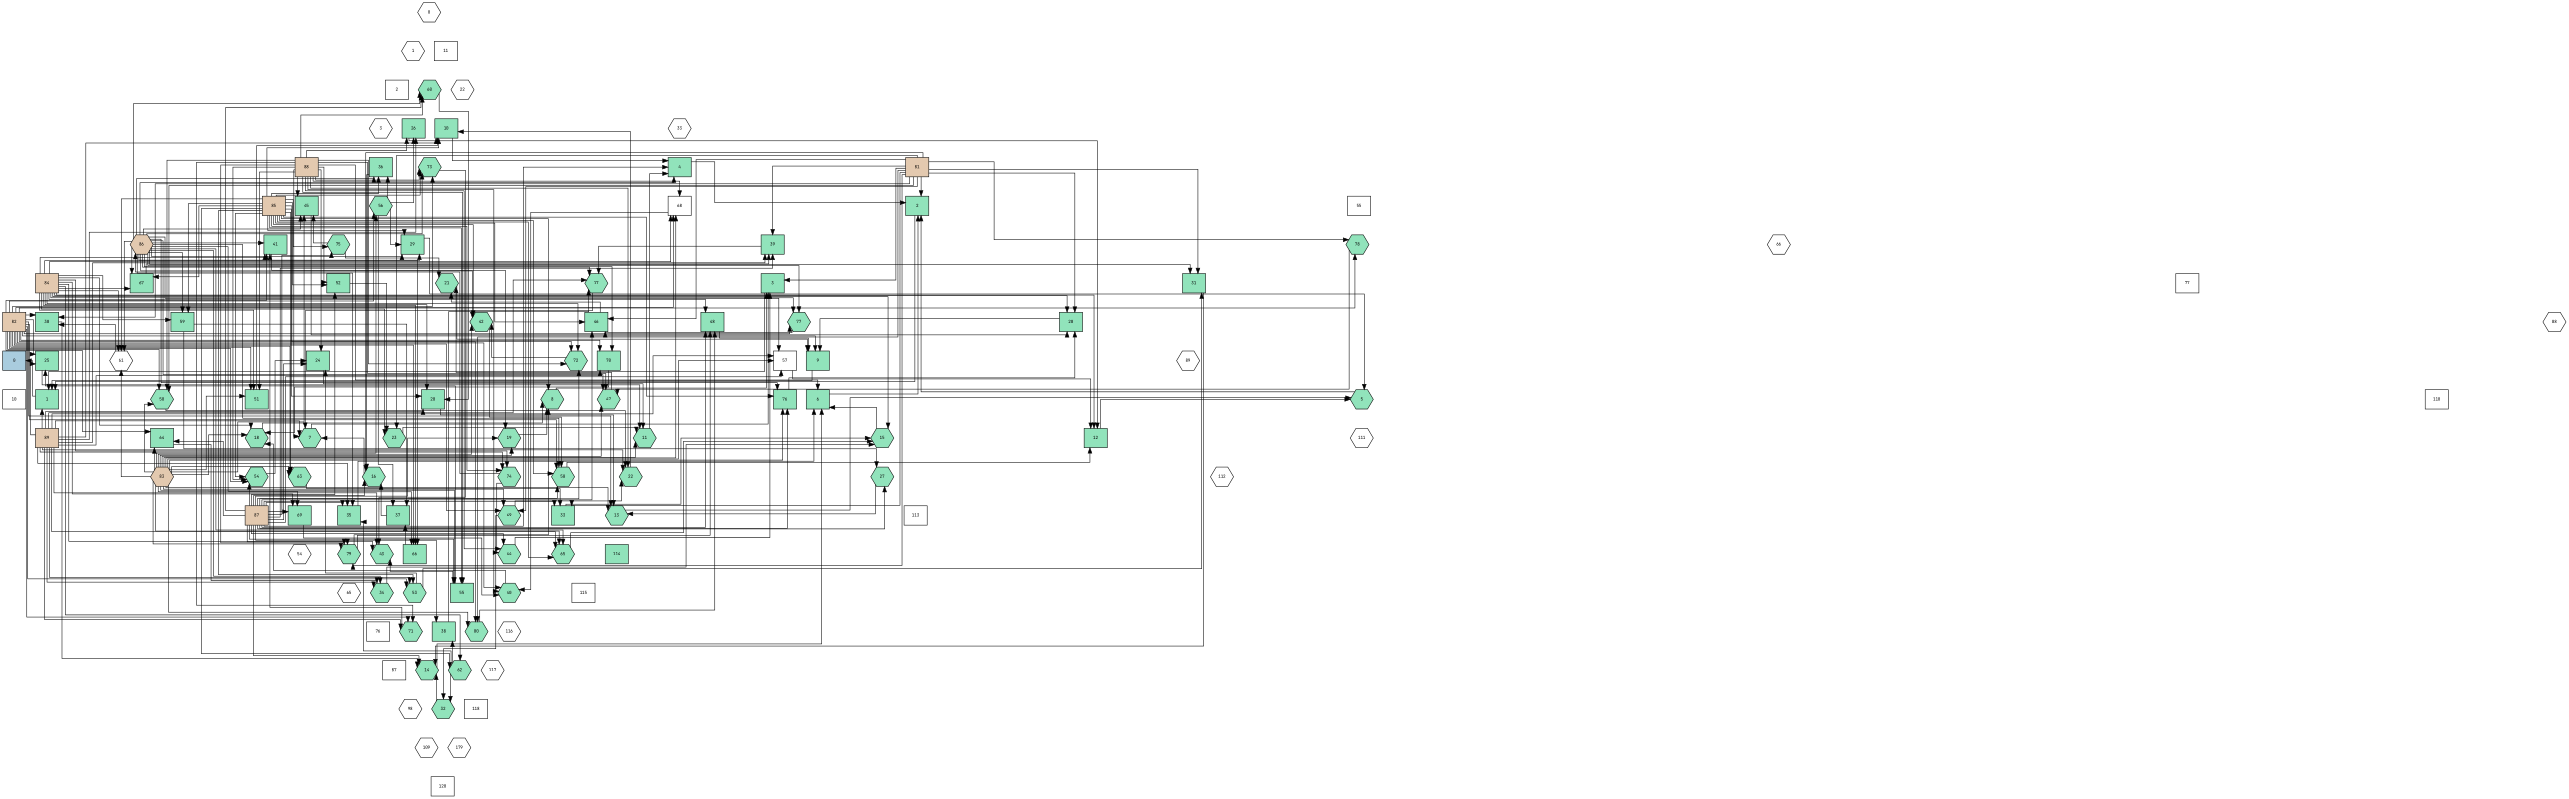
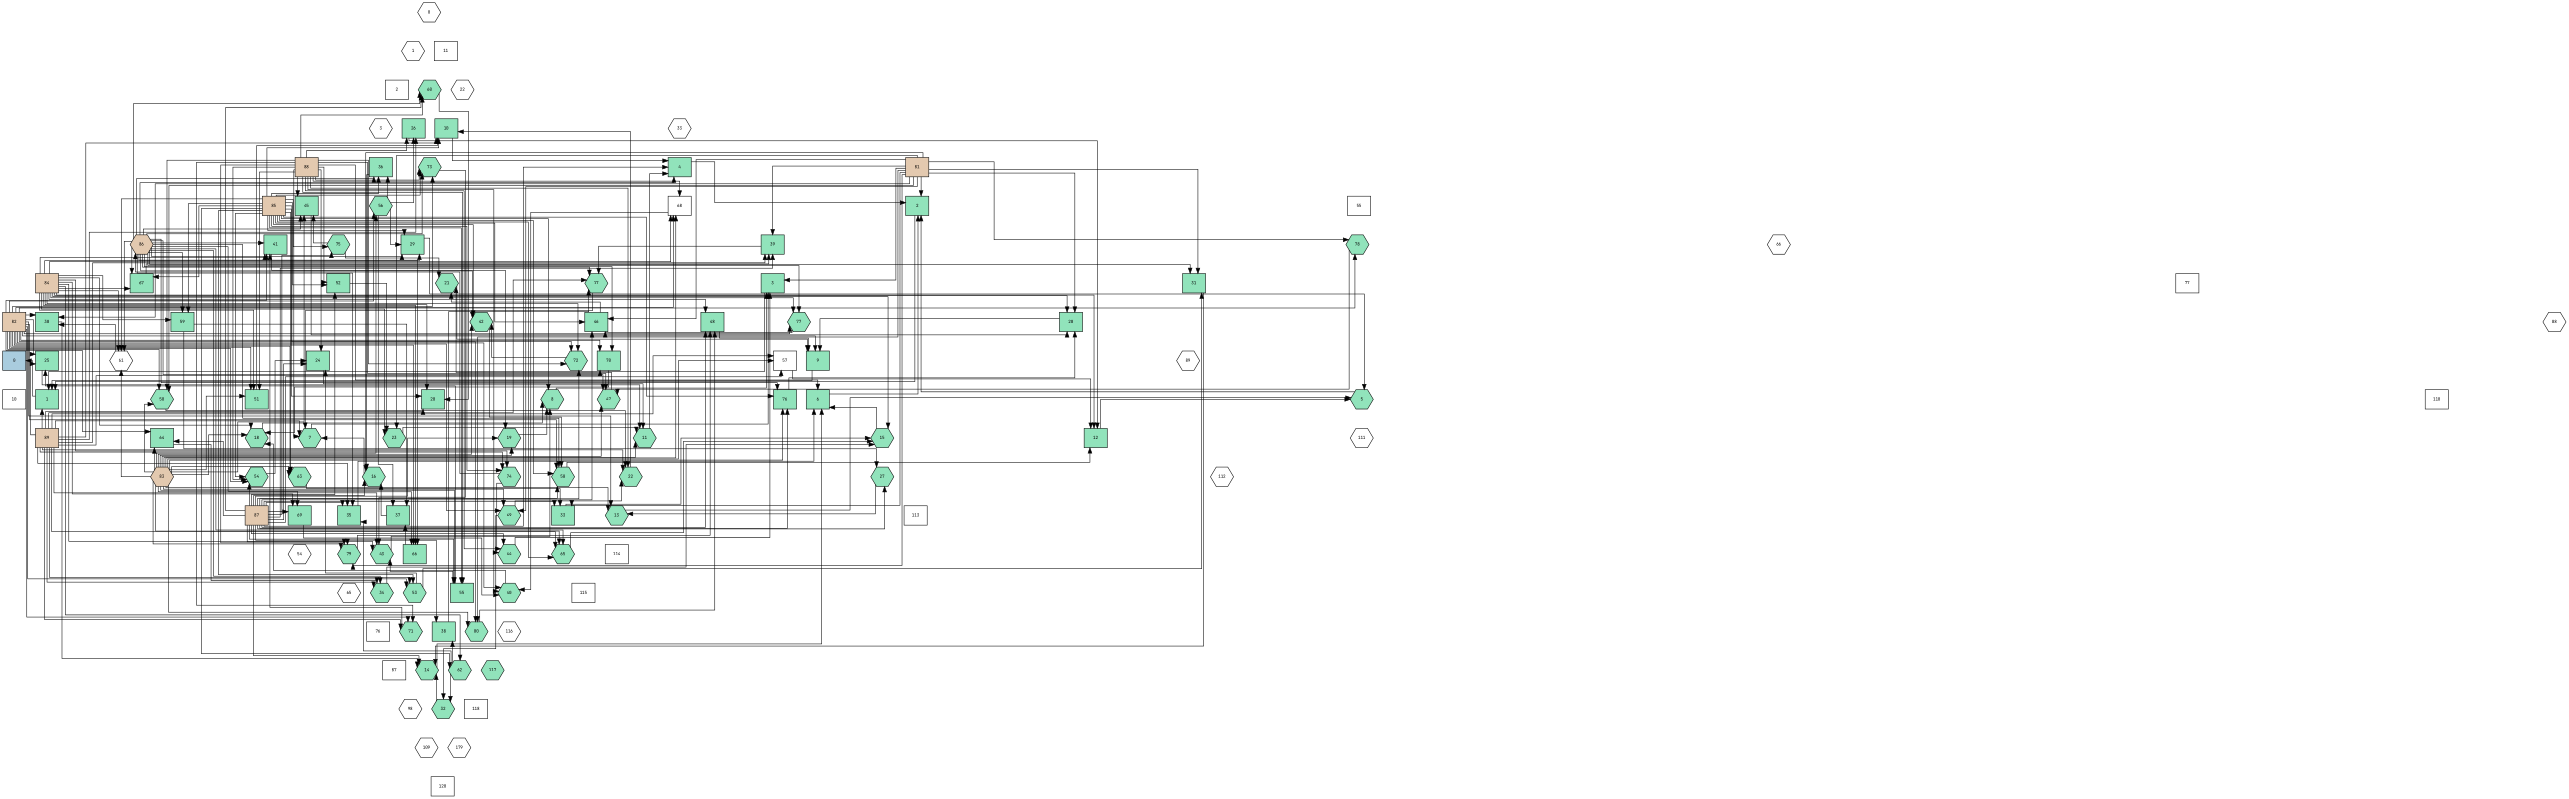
edge "86" -> "57": removed
edge "28" -> "13": removed
edge "79" -> "8": now "43" -> "8"
node "114": fillcolor #91e3bb -> #ffffff
node "117": fillcolor #ffffff -> #91e3bb
